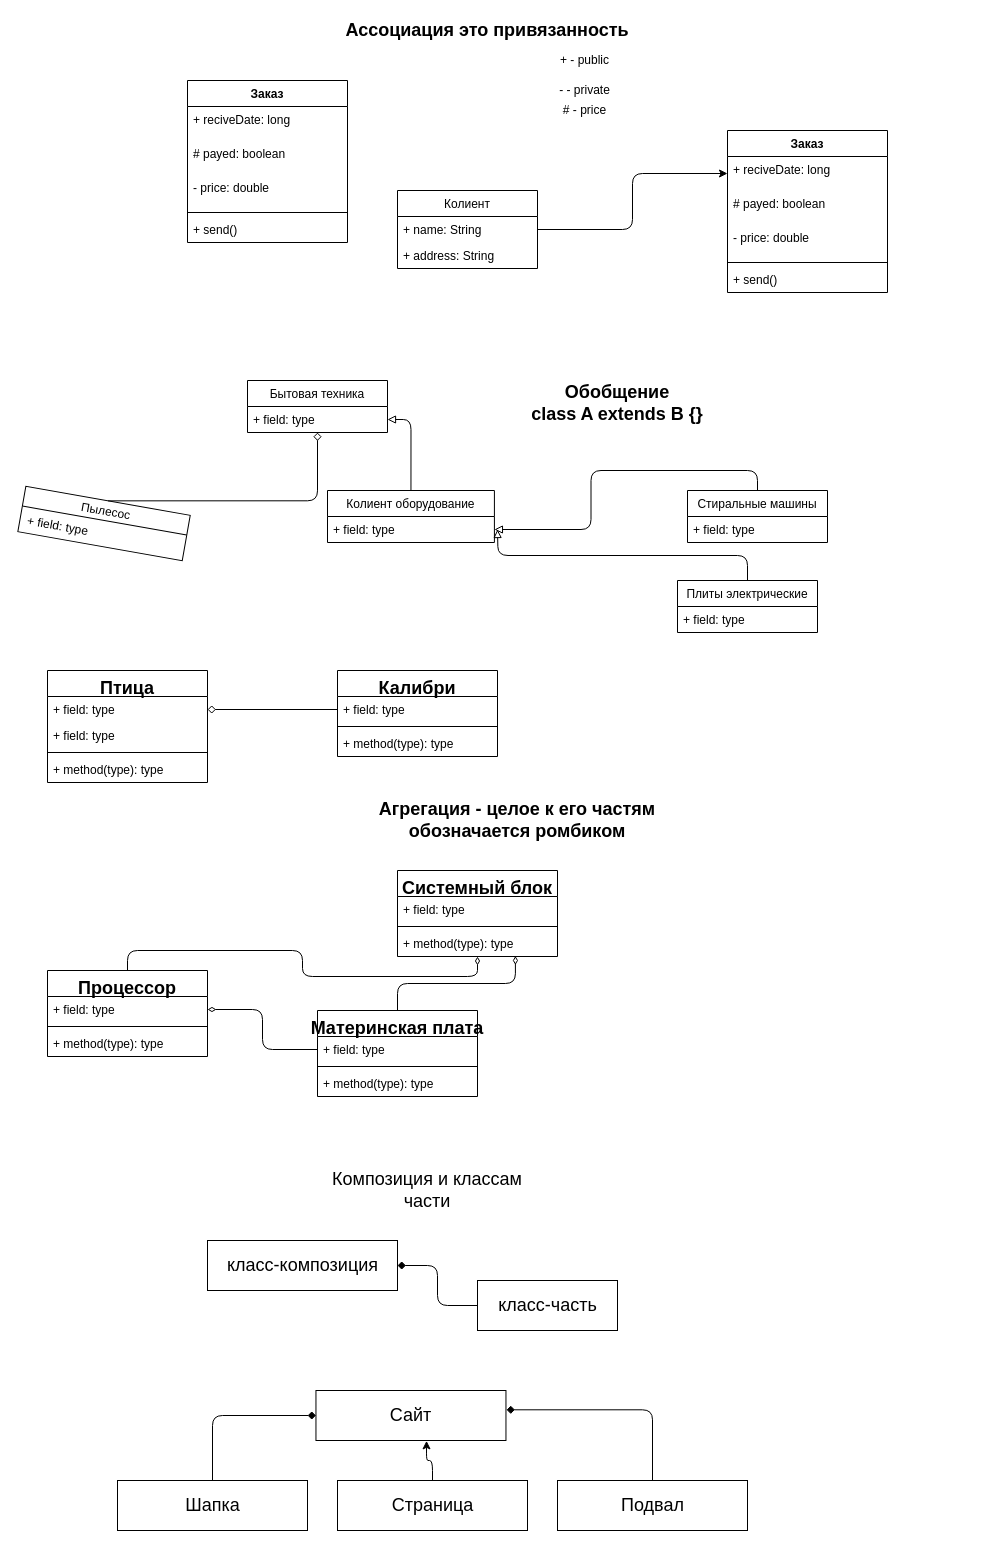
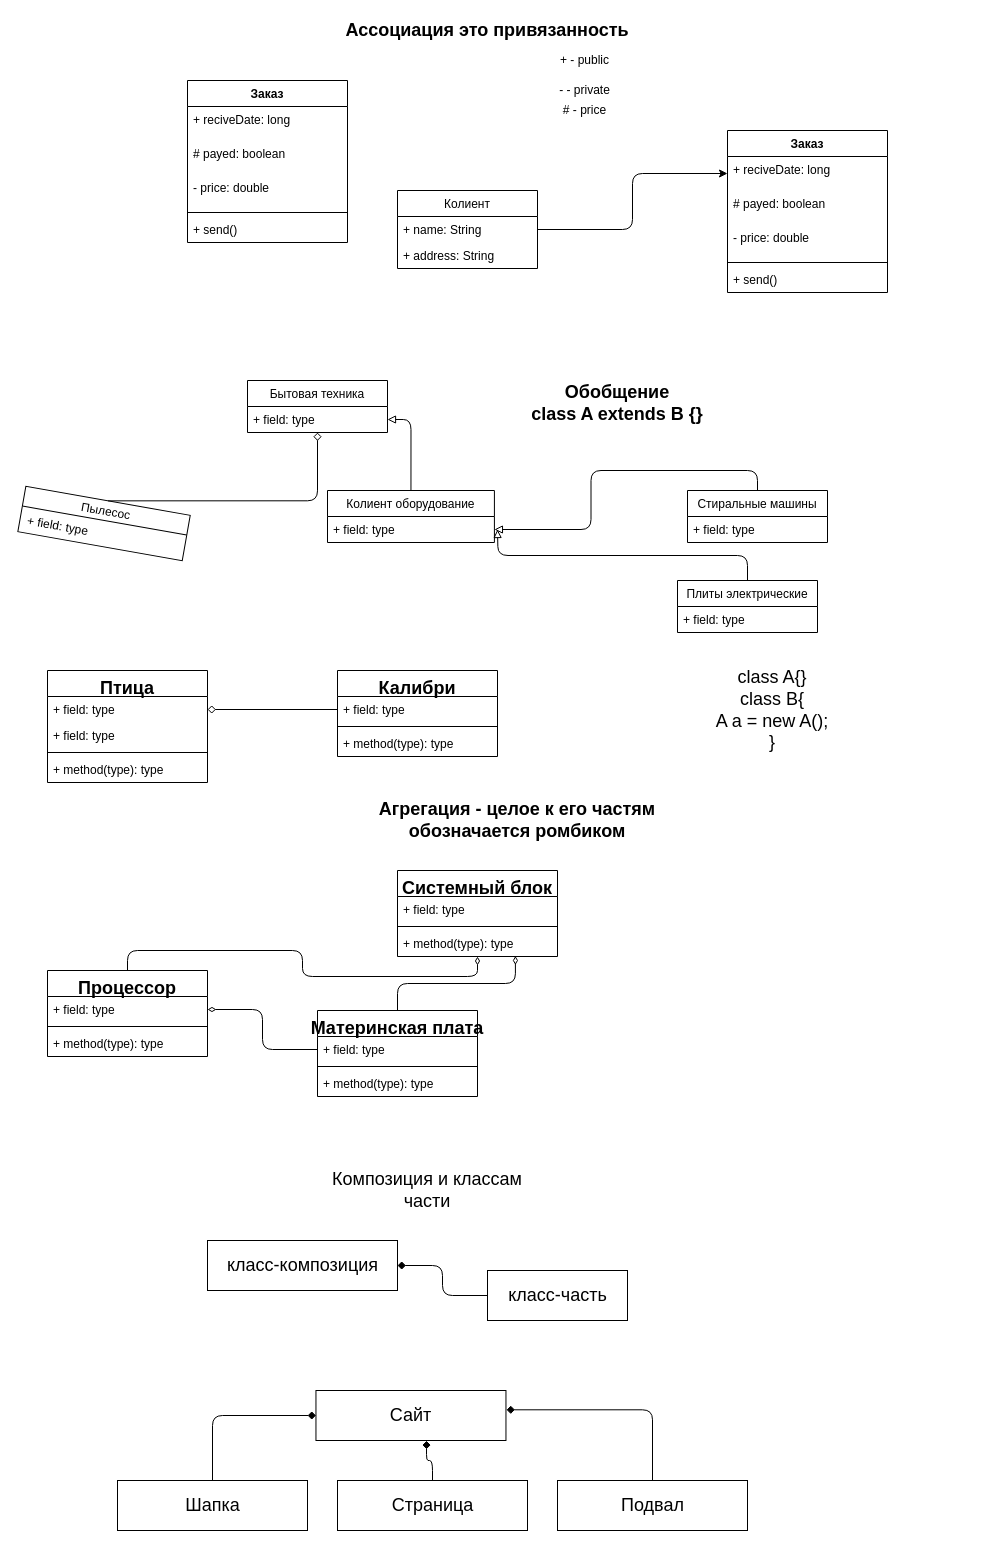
node "class A{} class B{ A a = new A(); }": added
node "класс-часть": moved (548, 1306) -> (558, 1296)
edge "Страница" -> "Сайт": arrowhead classic -> diamond
